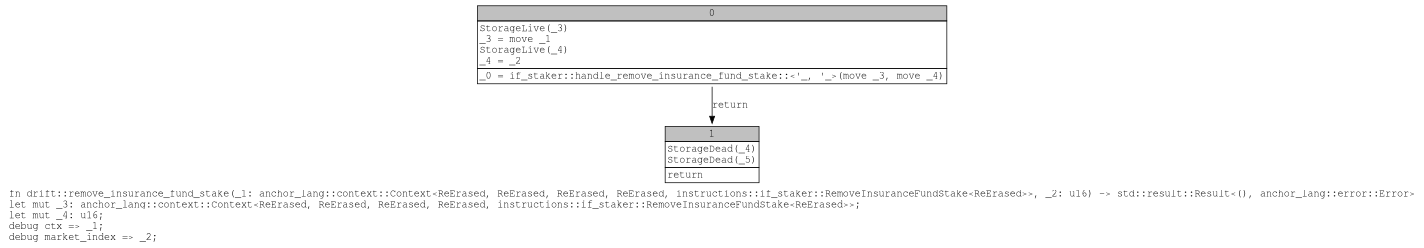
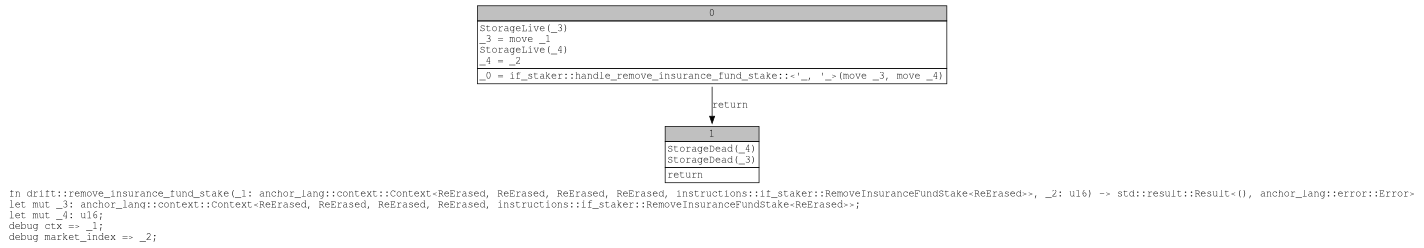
node "1": text "StorageDead(_5)" -> "StorageDead(_3)"
